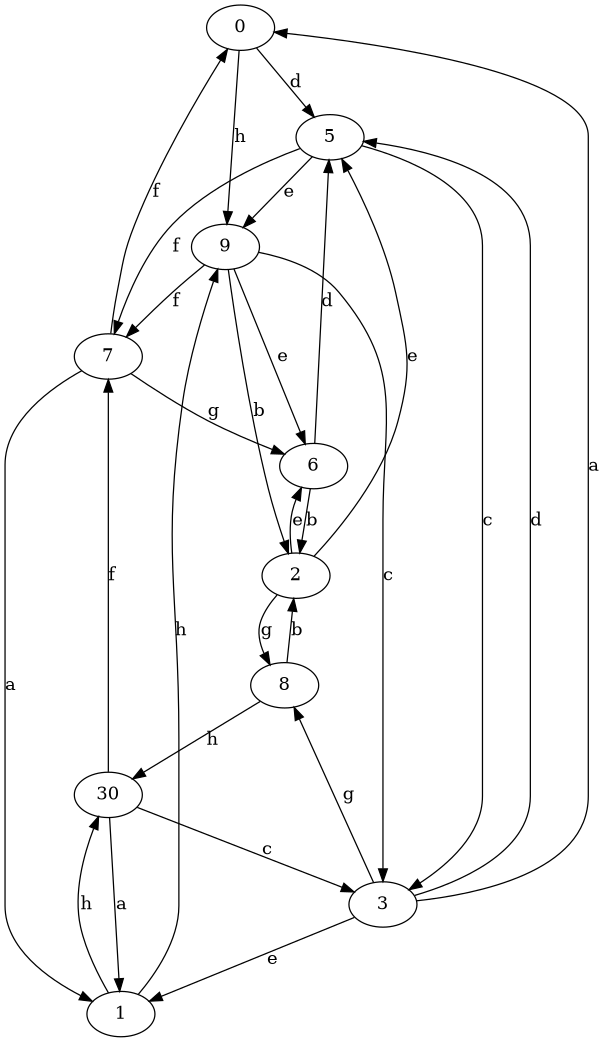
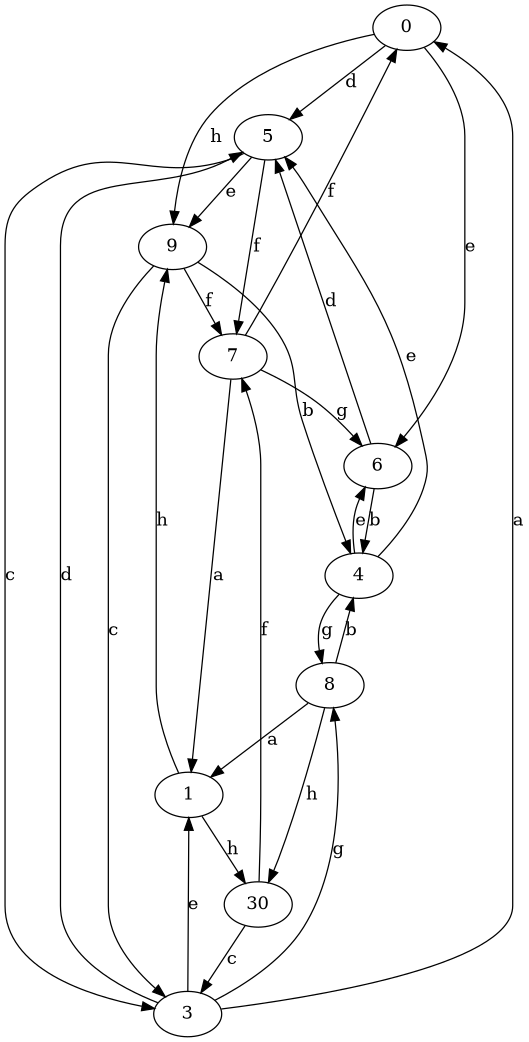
edge "9" -> "6": now "0" -> "6"
node "2": label "2" -> "4"
edge "30" -> "1": now "8" -> "1"
